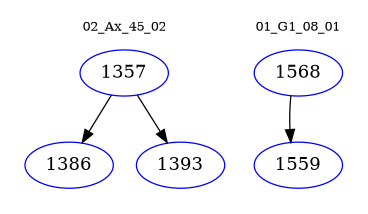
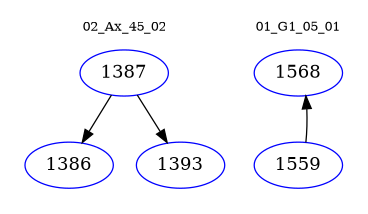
cluster "01_G1_08_01": label "01_G1_08_01" -> "01_G1_05_01"
node "1357": label "1357" -> "1387"
edge "1568" -> "1559": reversed
